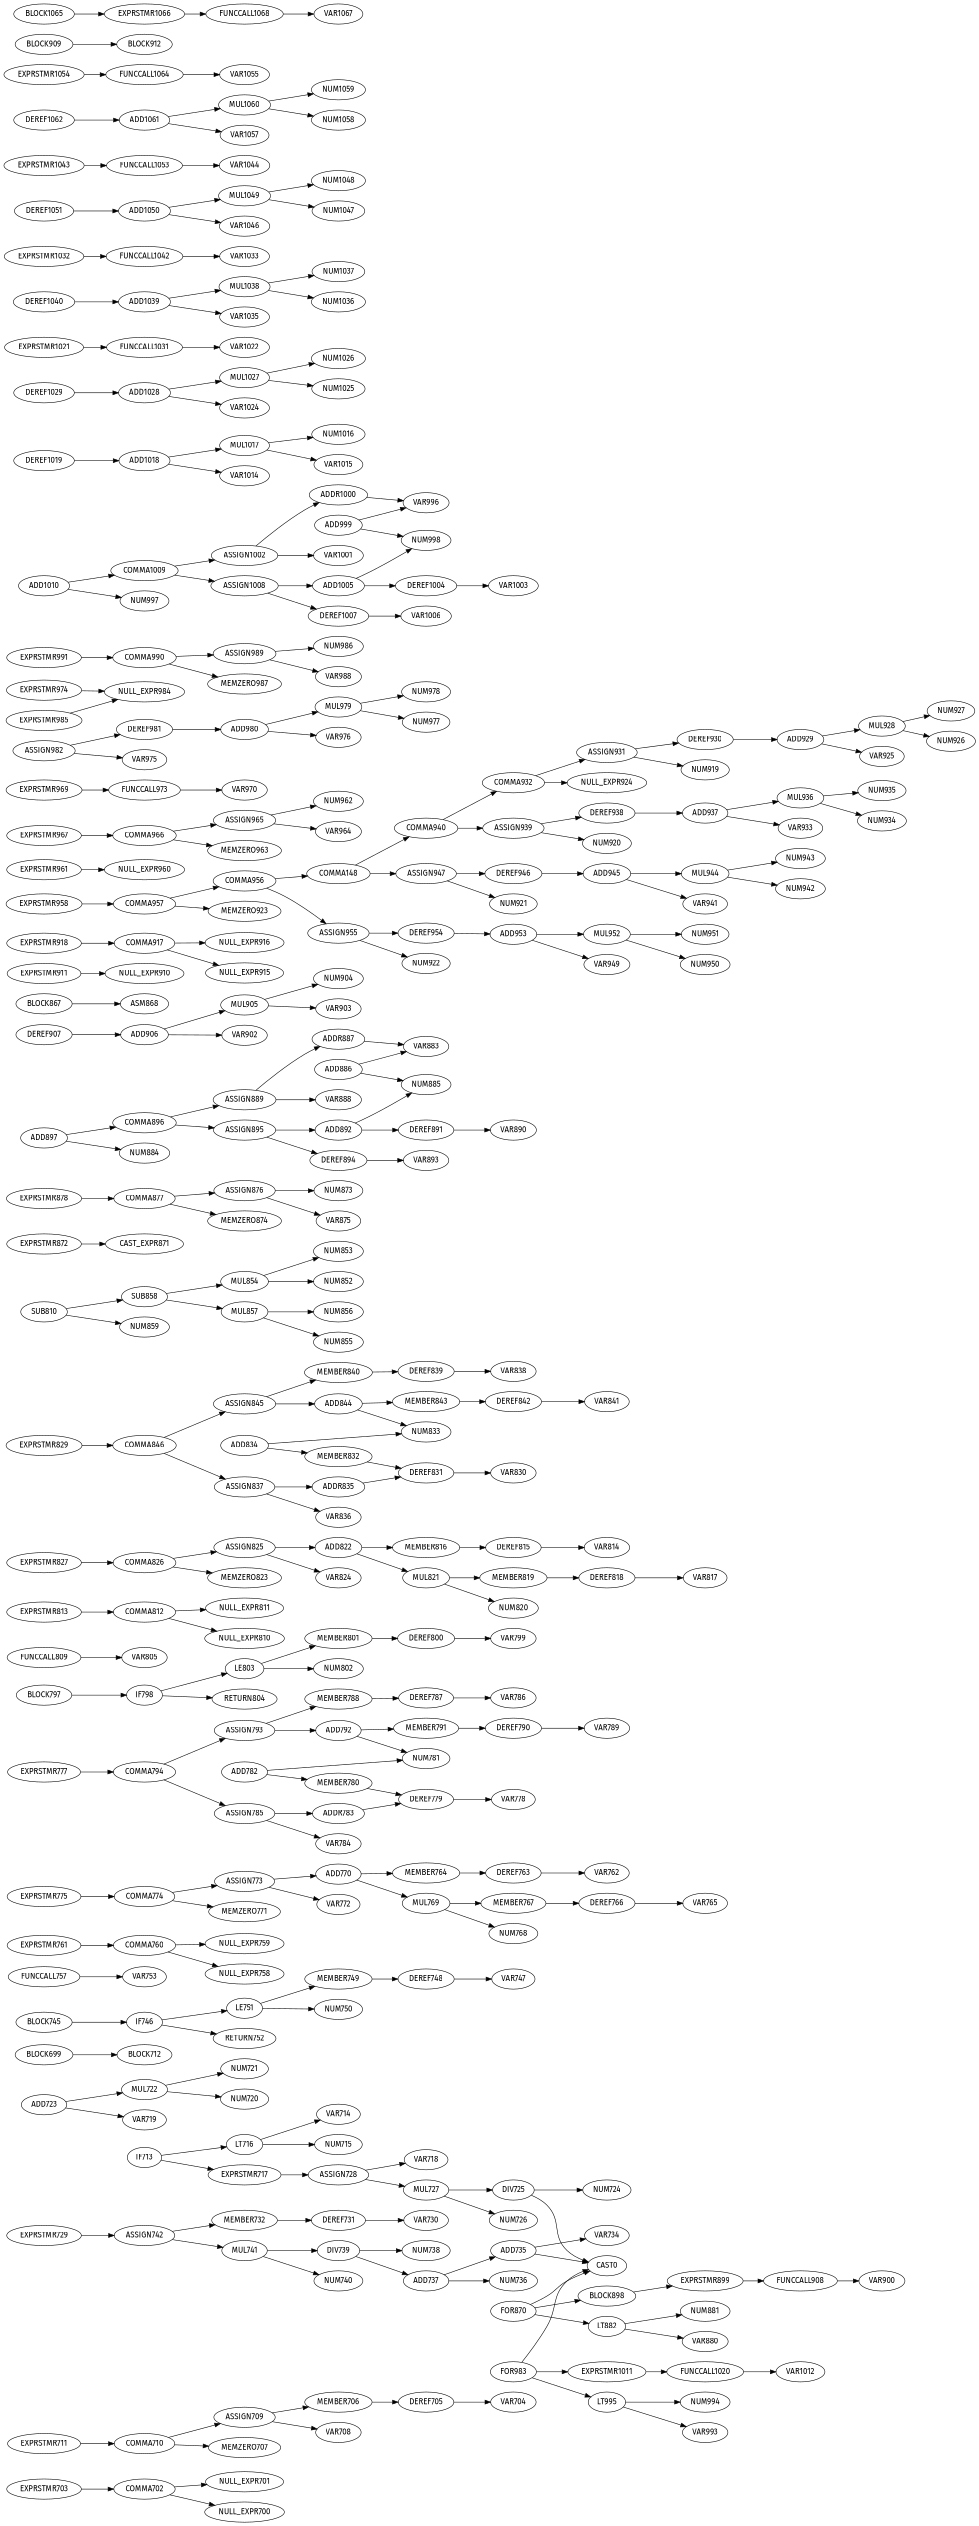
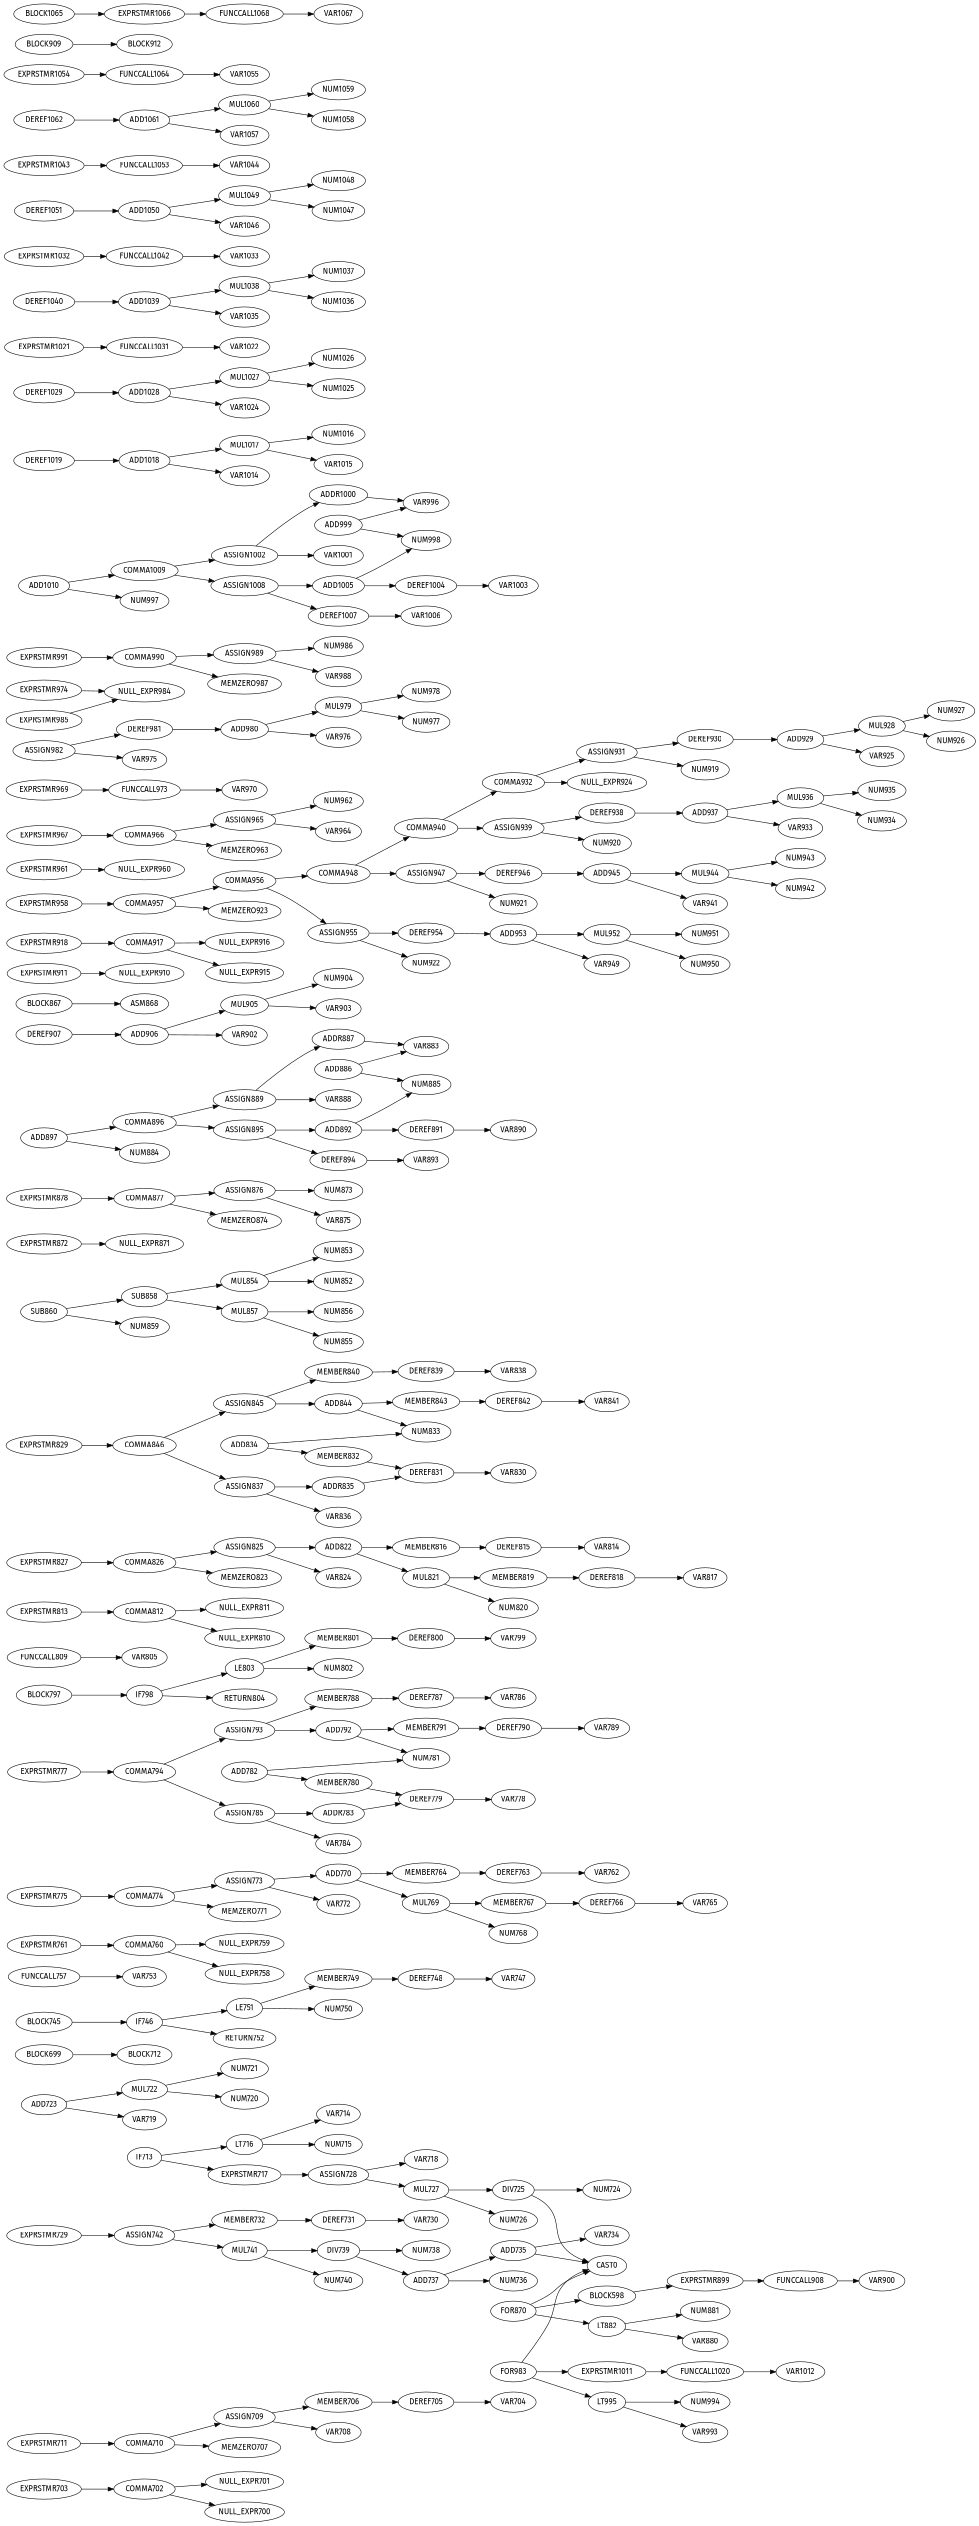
node "COMMA148": label "COMMA148" -> "COMMA948"
node "CAST_EXPR871": label "CAST_EXPR871" -> "NULL_EXPR871"
node "SUB810": label "SUB810" -> "SUB860"
node "BLOCK898": label "BLOCK898" -> "BLOCK598"
